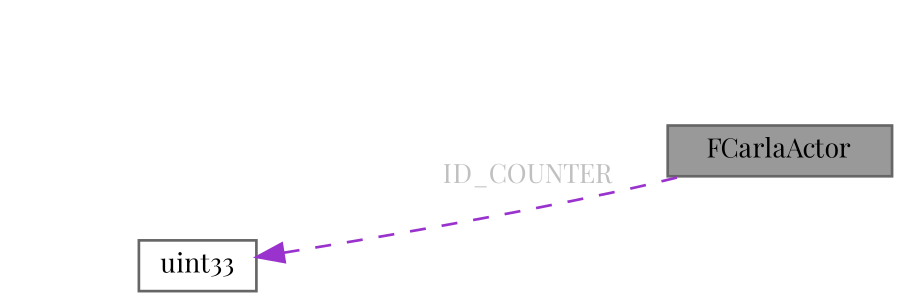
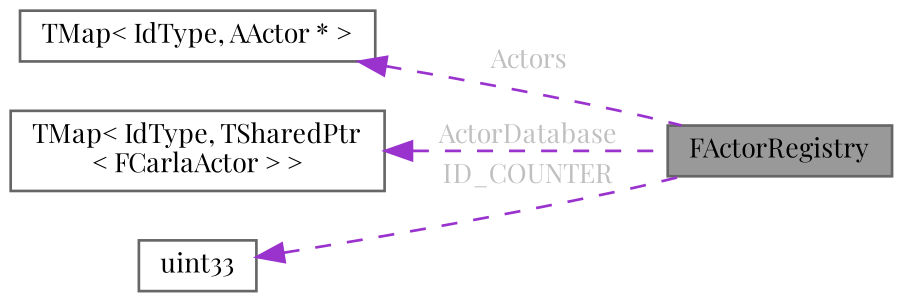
node "TMap< IdType, AActor * >": added
node "TMap< IdType, TSharedPtr < FCarlaActor > >": added
node "FCarlaActor": label "FCarlaActor" -> "FActorRegistry"
